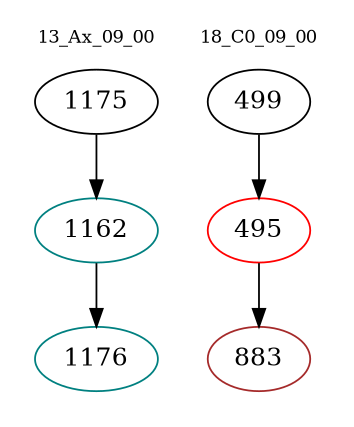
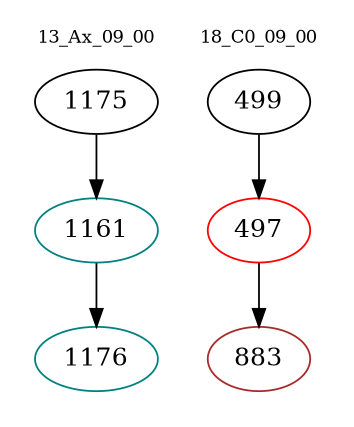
node "1162": label "1162" -> "1161"
node "495": label "495" -> "497"
